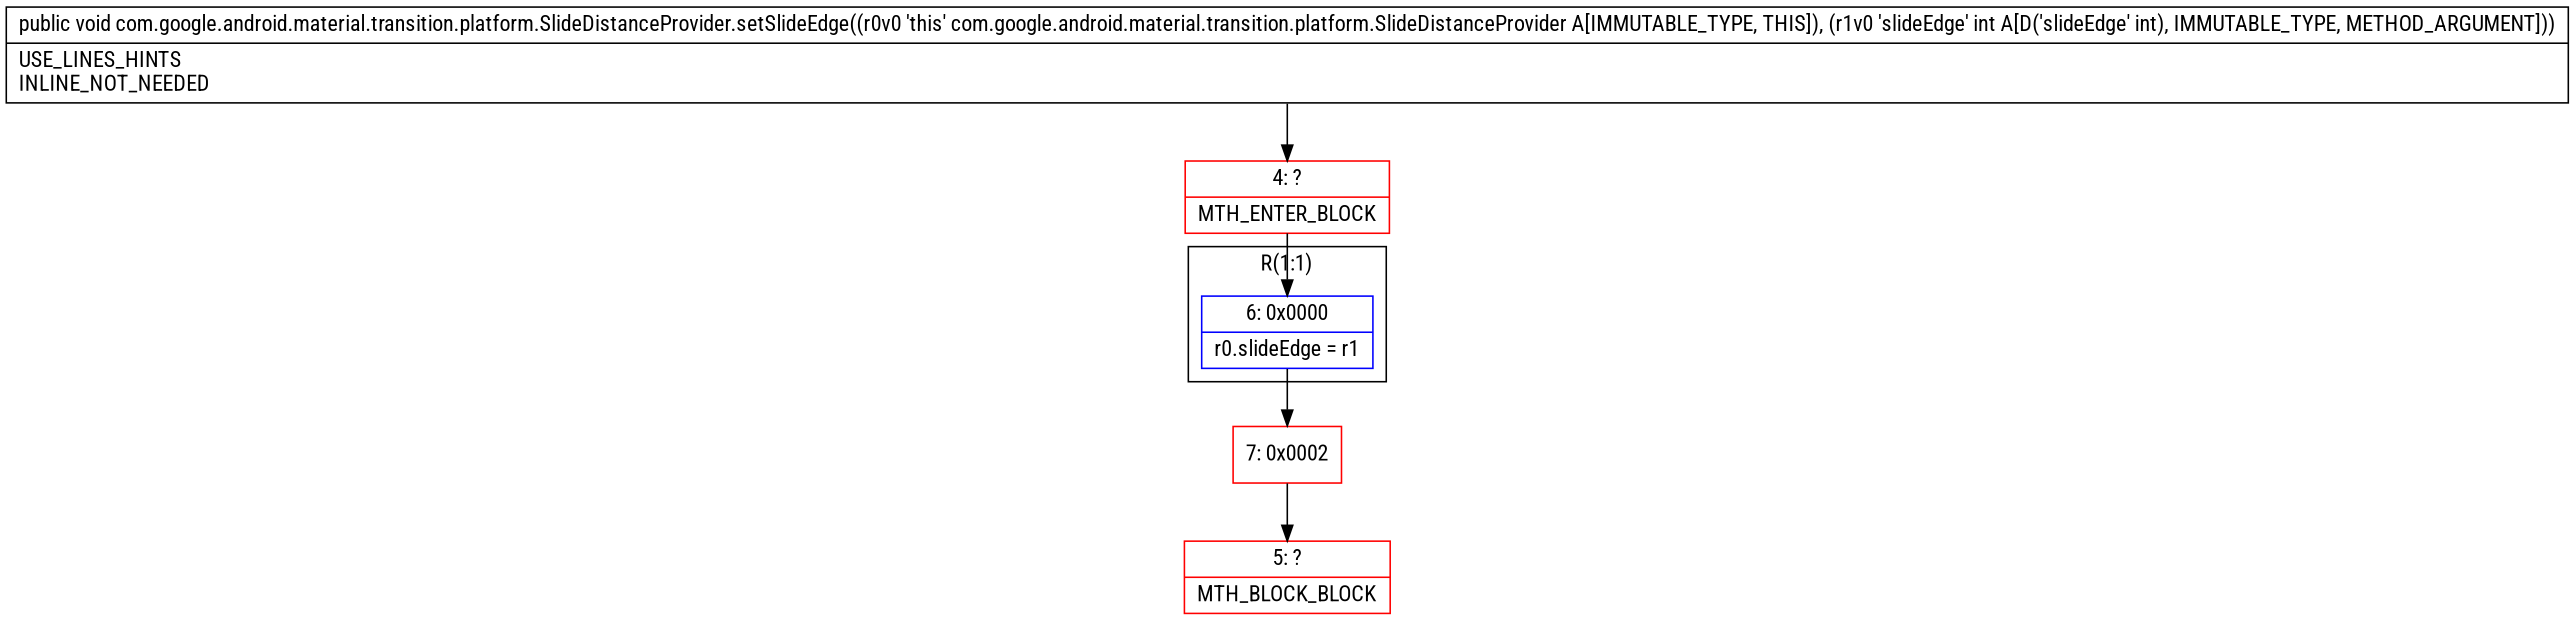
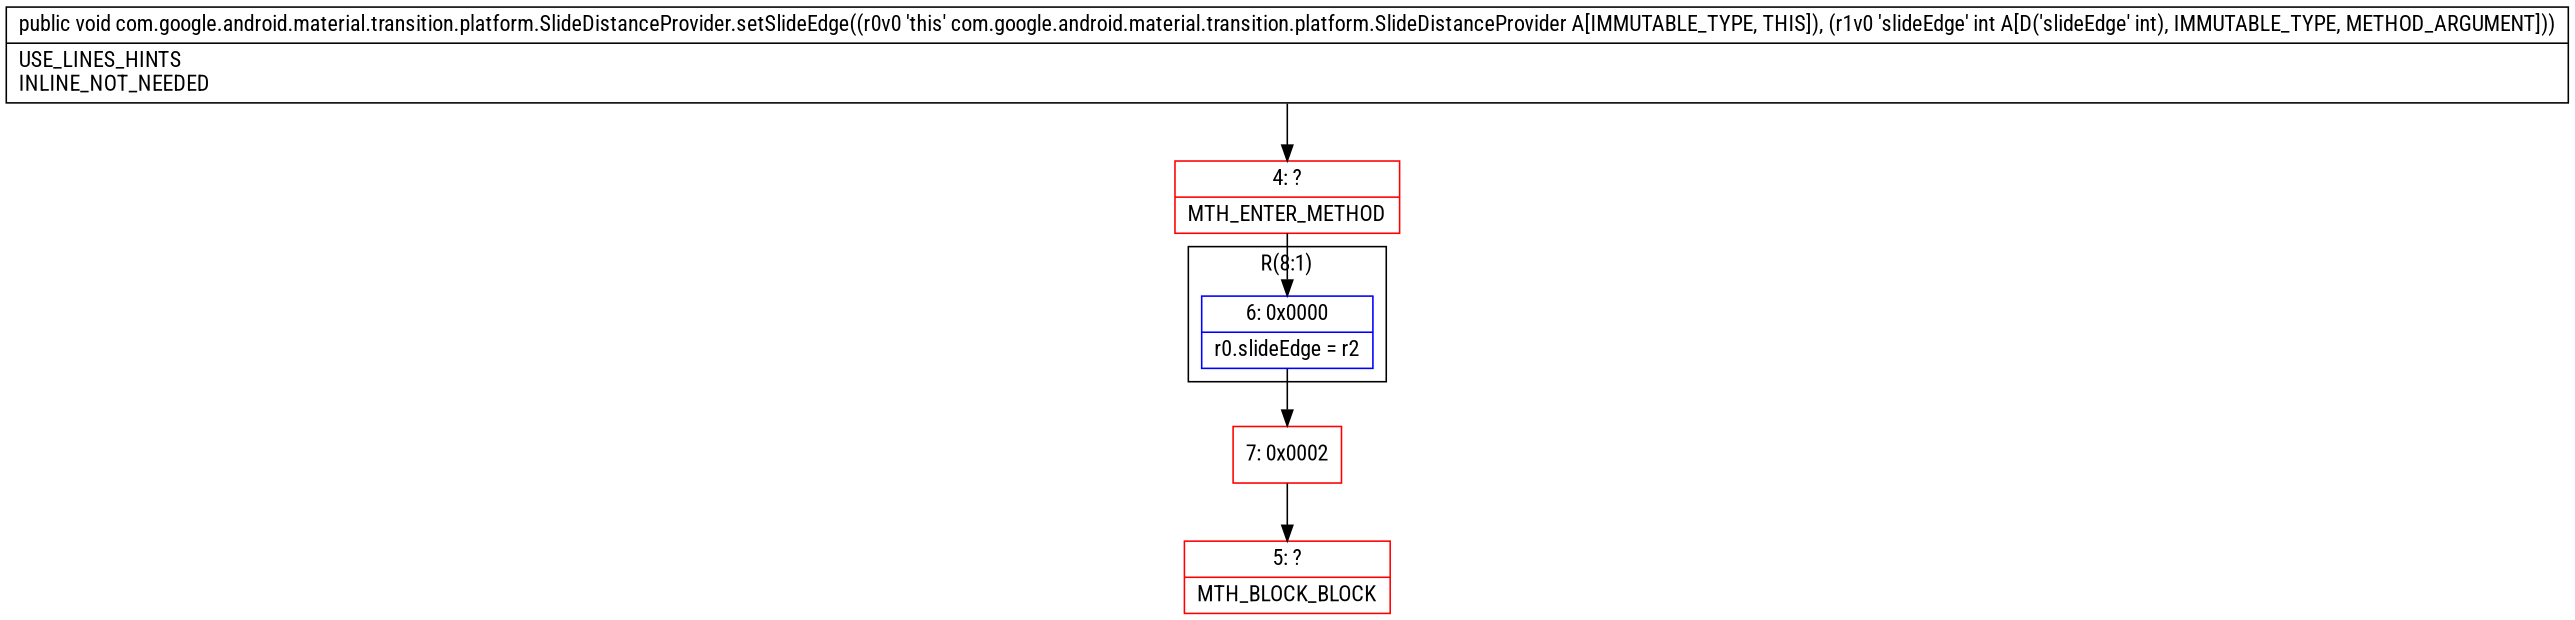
node "4: ?": text "MTH_ENTER_BLOCK" -> "MTH_ENTER_METHOD"
cluster "R(1:1)": label "R(1:1)" -> "R(8:1)"
node "6: 0x0000": text "r0.slideEdge = r1" -> "r0.slideEdge = r2"
